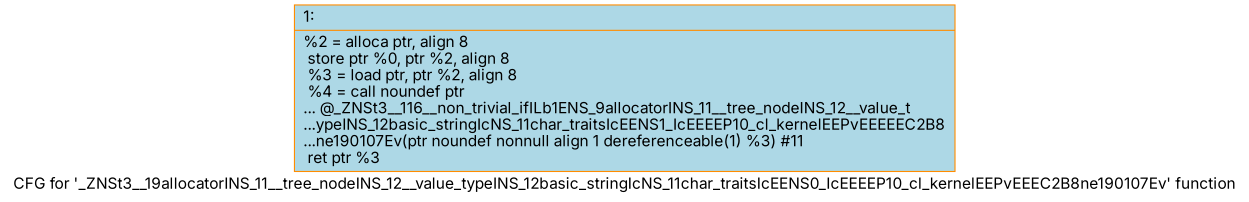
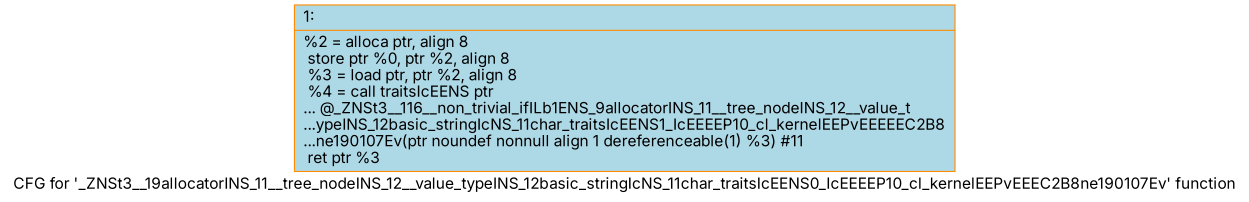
node "1:": text "%4 = call noundef ptr" -> "%4 = call traitsIcEENS ptr"
